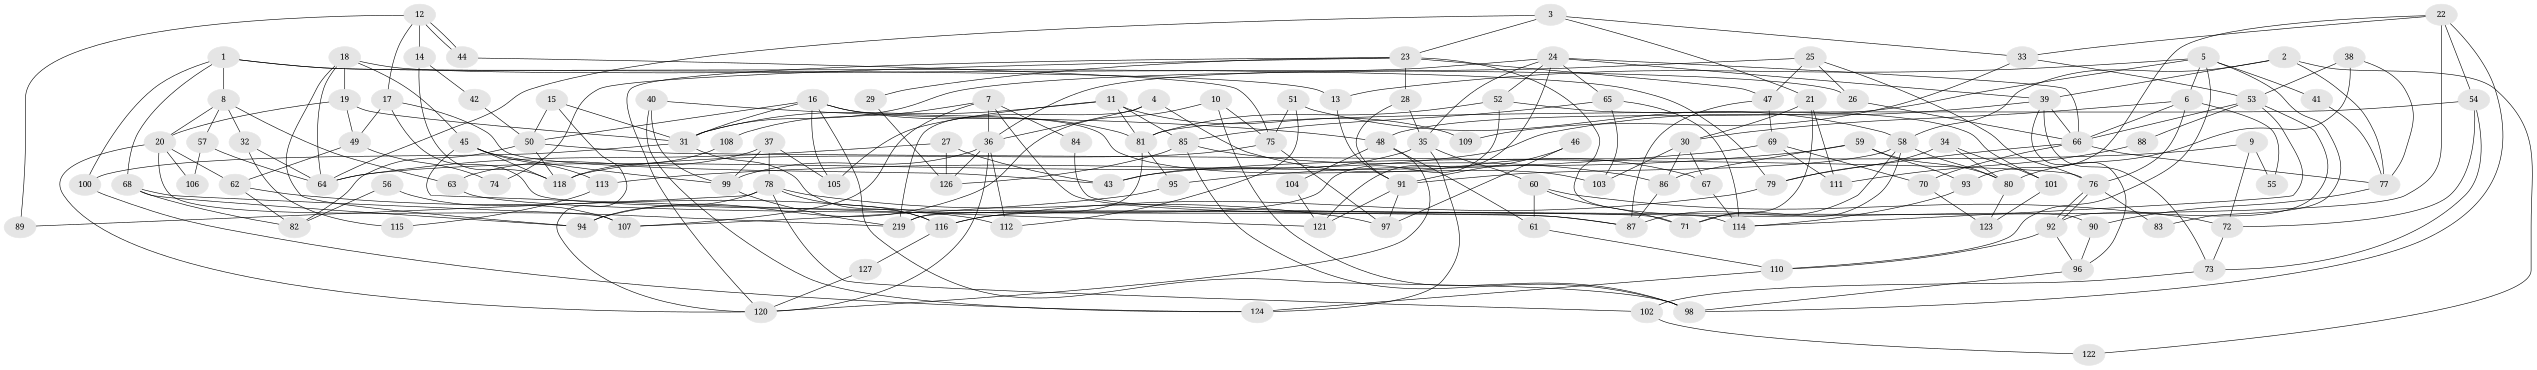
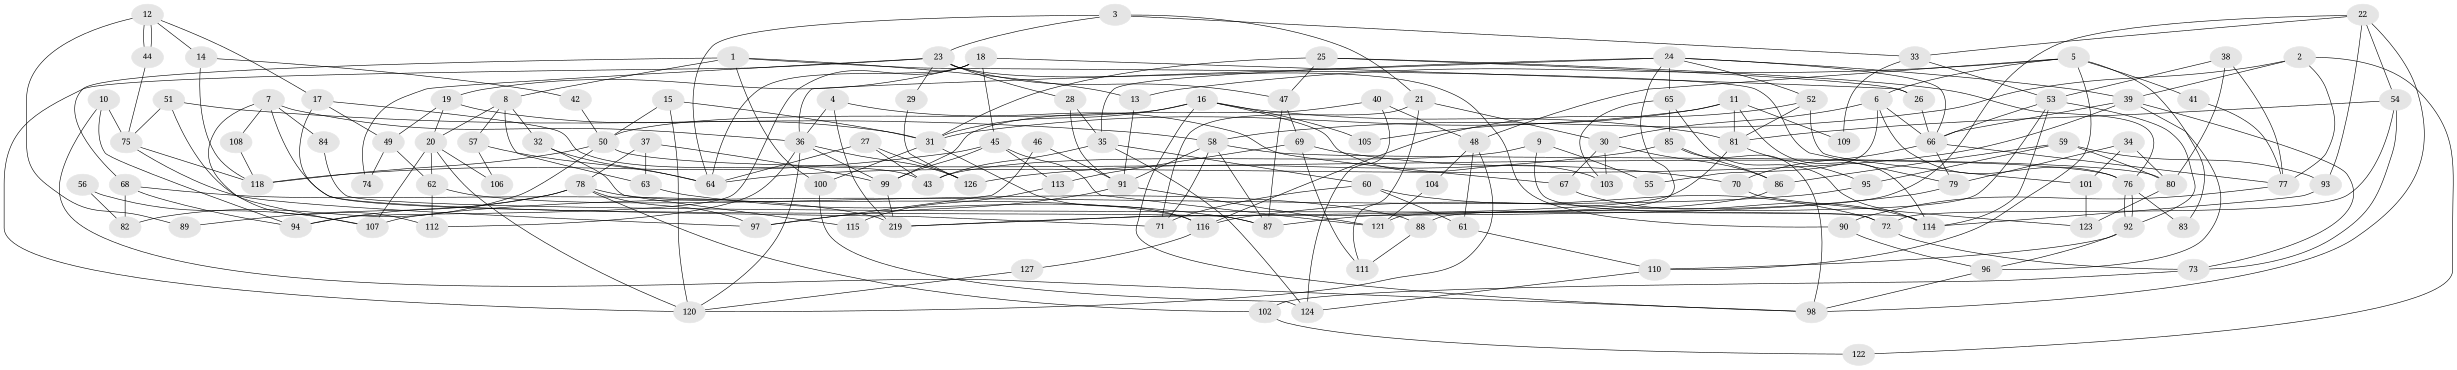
edge "11" -- "85": now "11" -- "114"
edge "37" -- "105": removed
edge "62" -- "82": now "62" -- "88"
